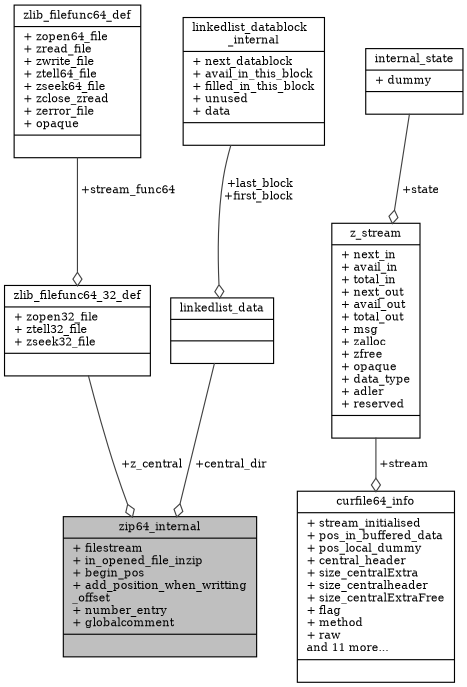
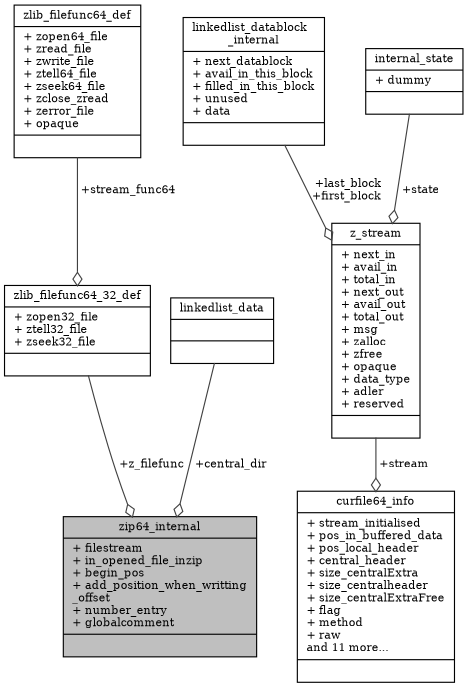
edge "linkedlist_datablock" -> "linkedlist_data": now "linkedlist_datablock" -> "z_stream"
edge "zlib_filefunc64_32_def" -> "zip64_internal": label " +z_central" -> " +z_filefunc"
node "curfile64_info": text "+ pos_local_dummy" -> "+ pos_local_header"
